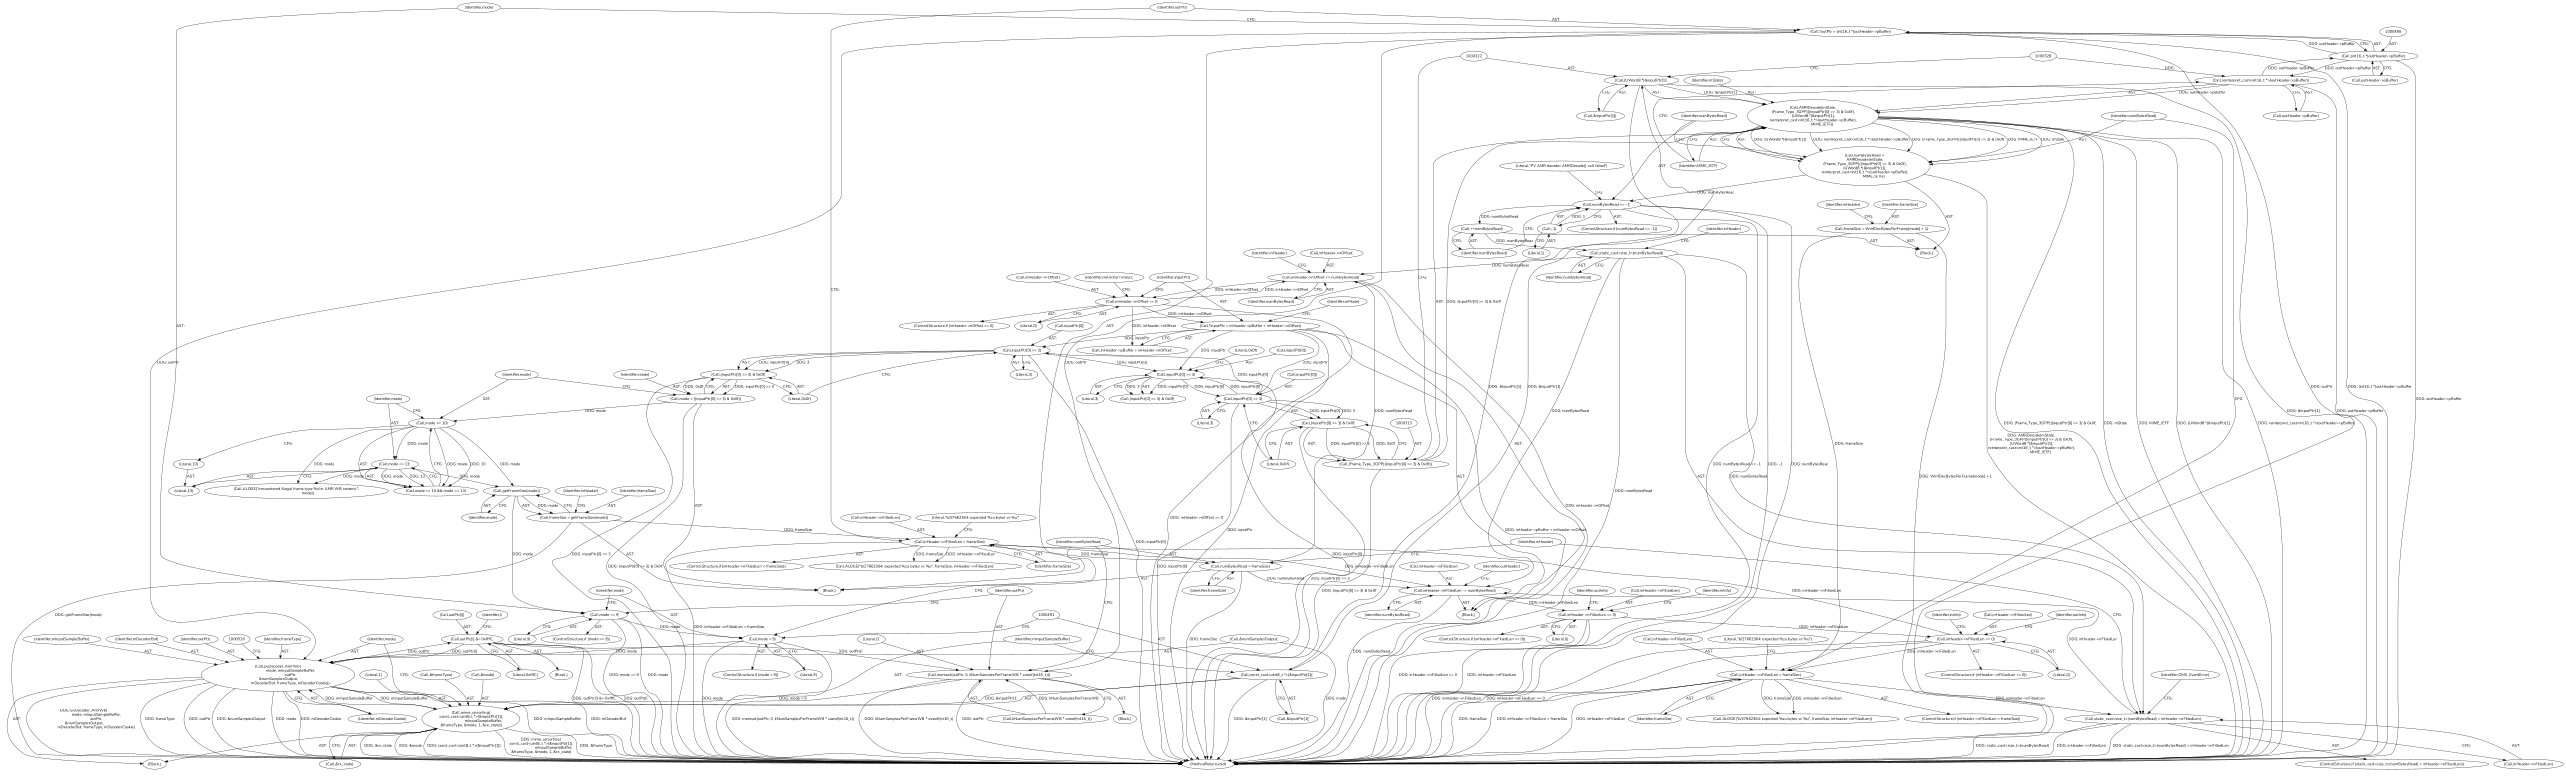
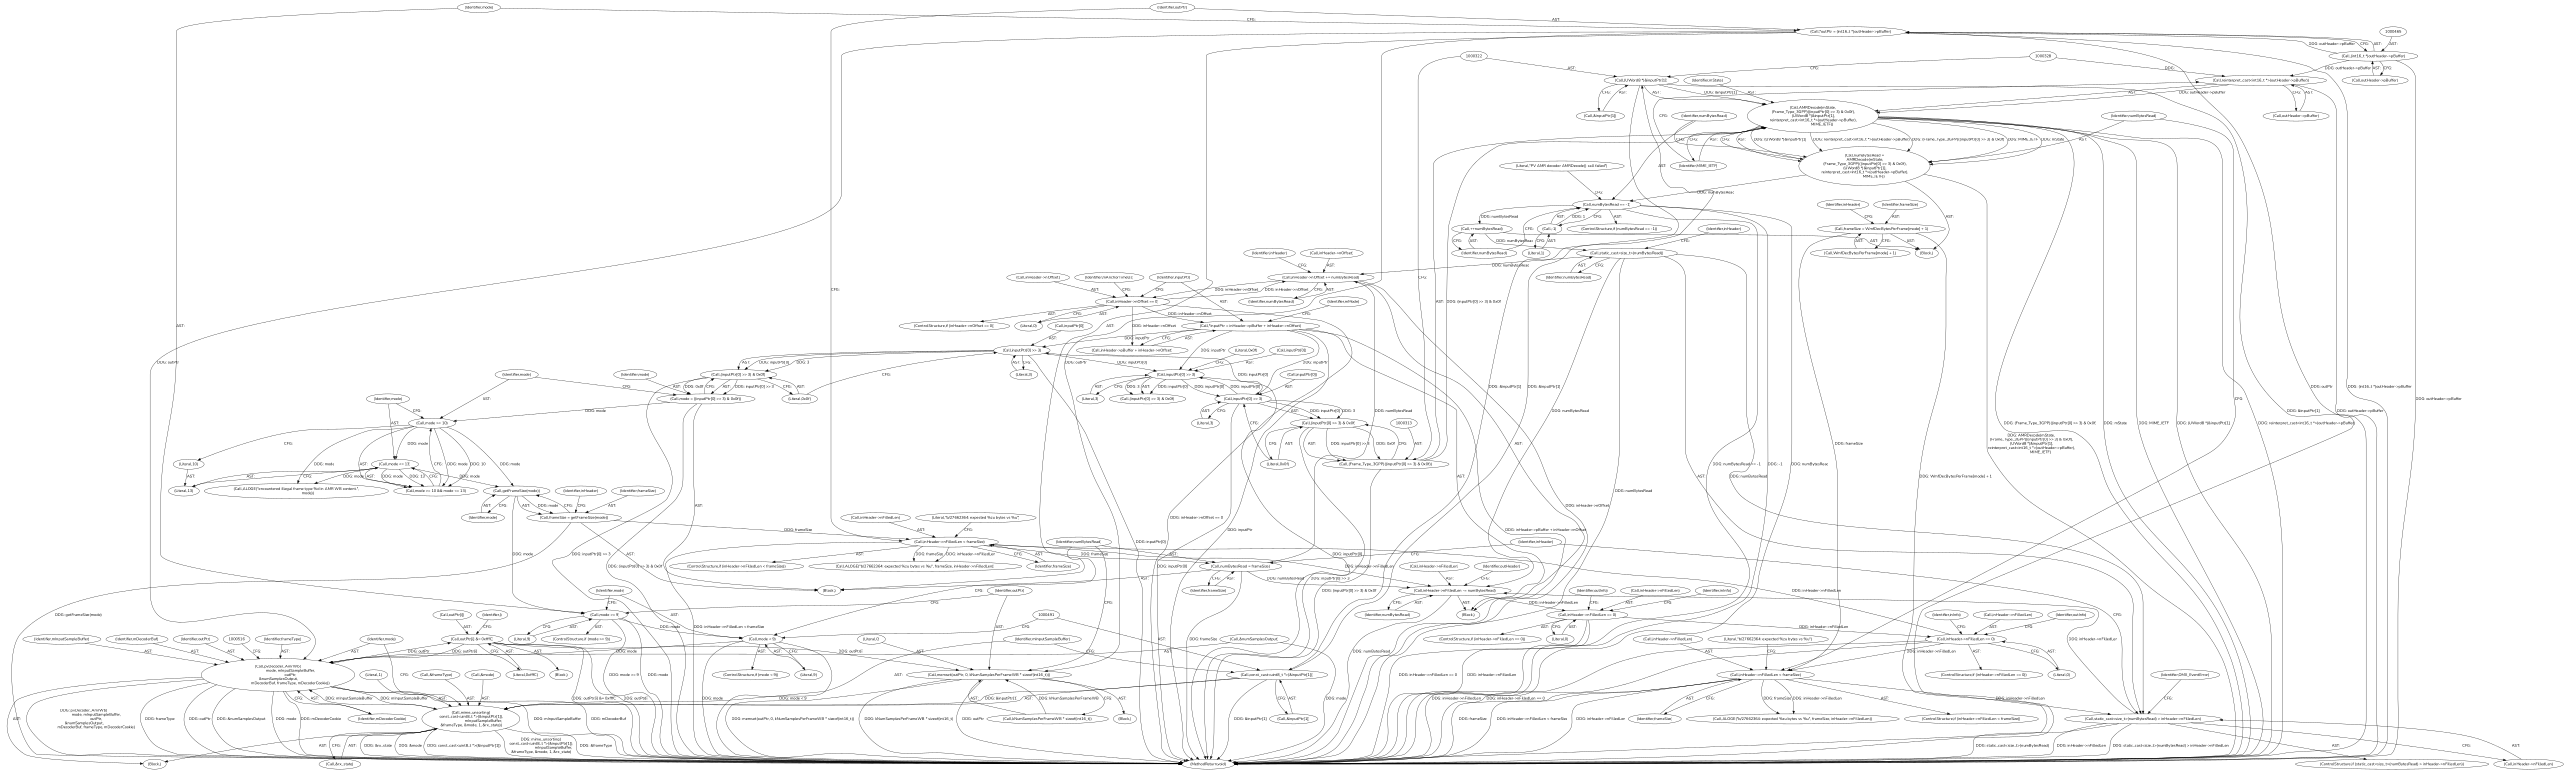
edge "(Call,reinterpret_cast<int16_t *>(outHeader->pBuffer))" -> "(Call,(int16_t *)outHeader->pBuffer)": removed, label "DDG: outHeader->pBuffer"
node "(Call,WmfDecBytesPerFrame[mode] + 1)": added
